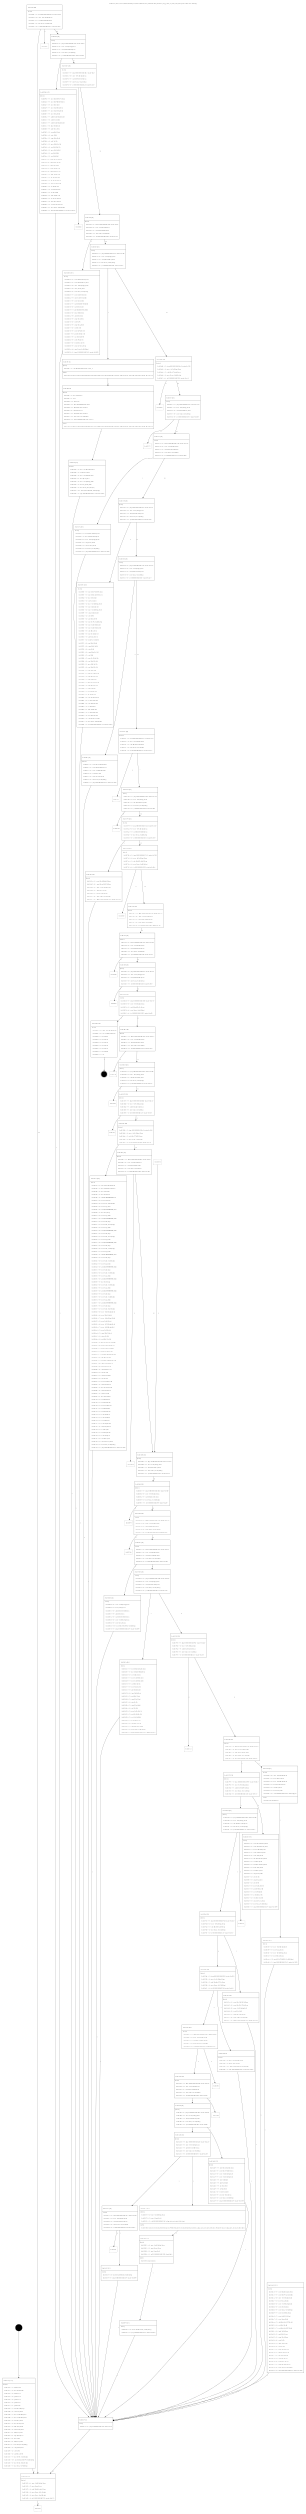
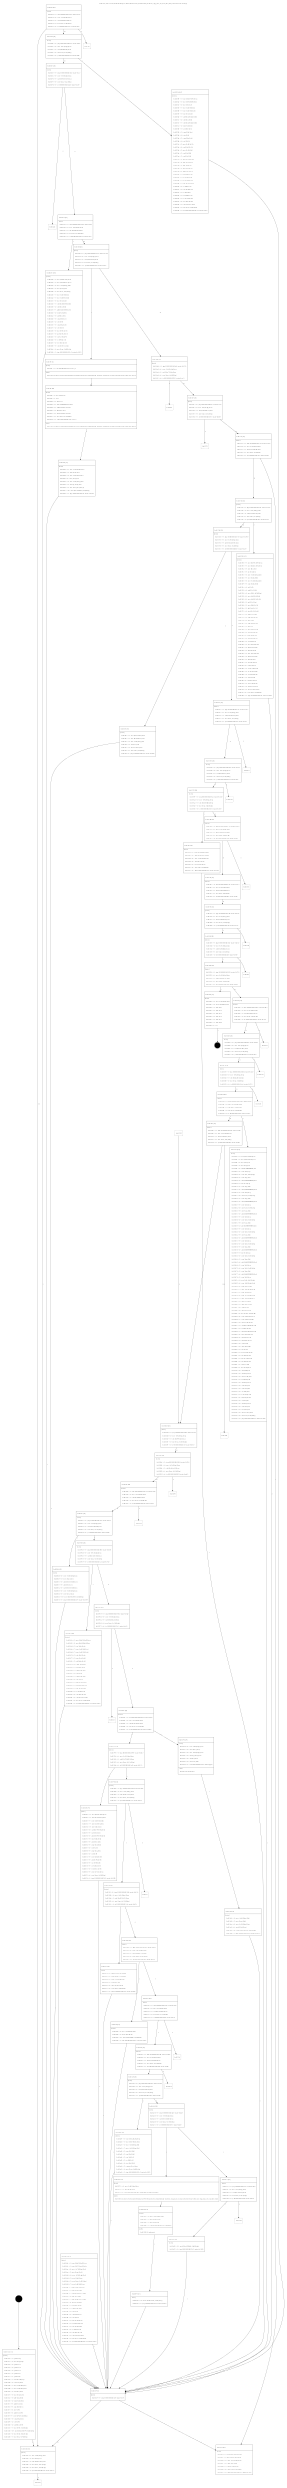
edge "0x401e7a [30]" -> "0x4025c9 [5]": reversed
